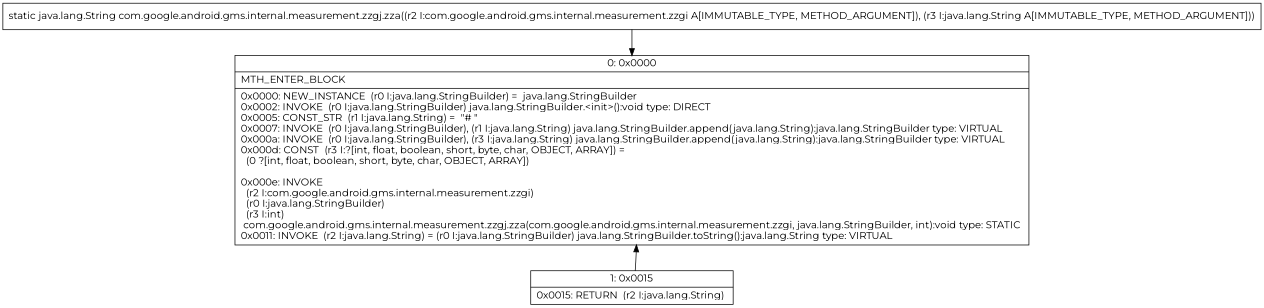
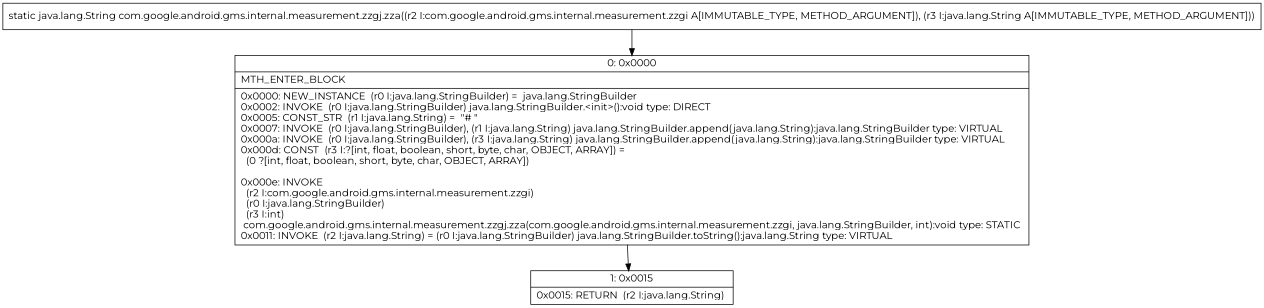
edge "1: 0x0015" -> "0: 0x0000": reversed
